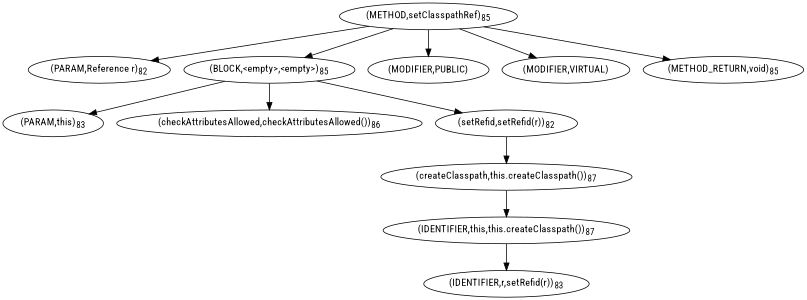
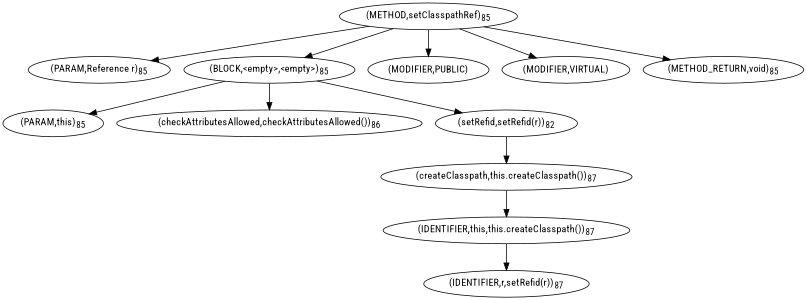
node "(PARAM,Reference r)": text "82" -> "85"
node "(PARAM,this)": text "83" -> "85"
node "(IDENTIFIER,r,setRefid(r))": text "83" -> "87"
